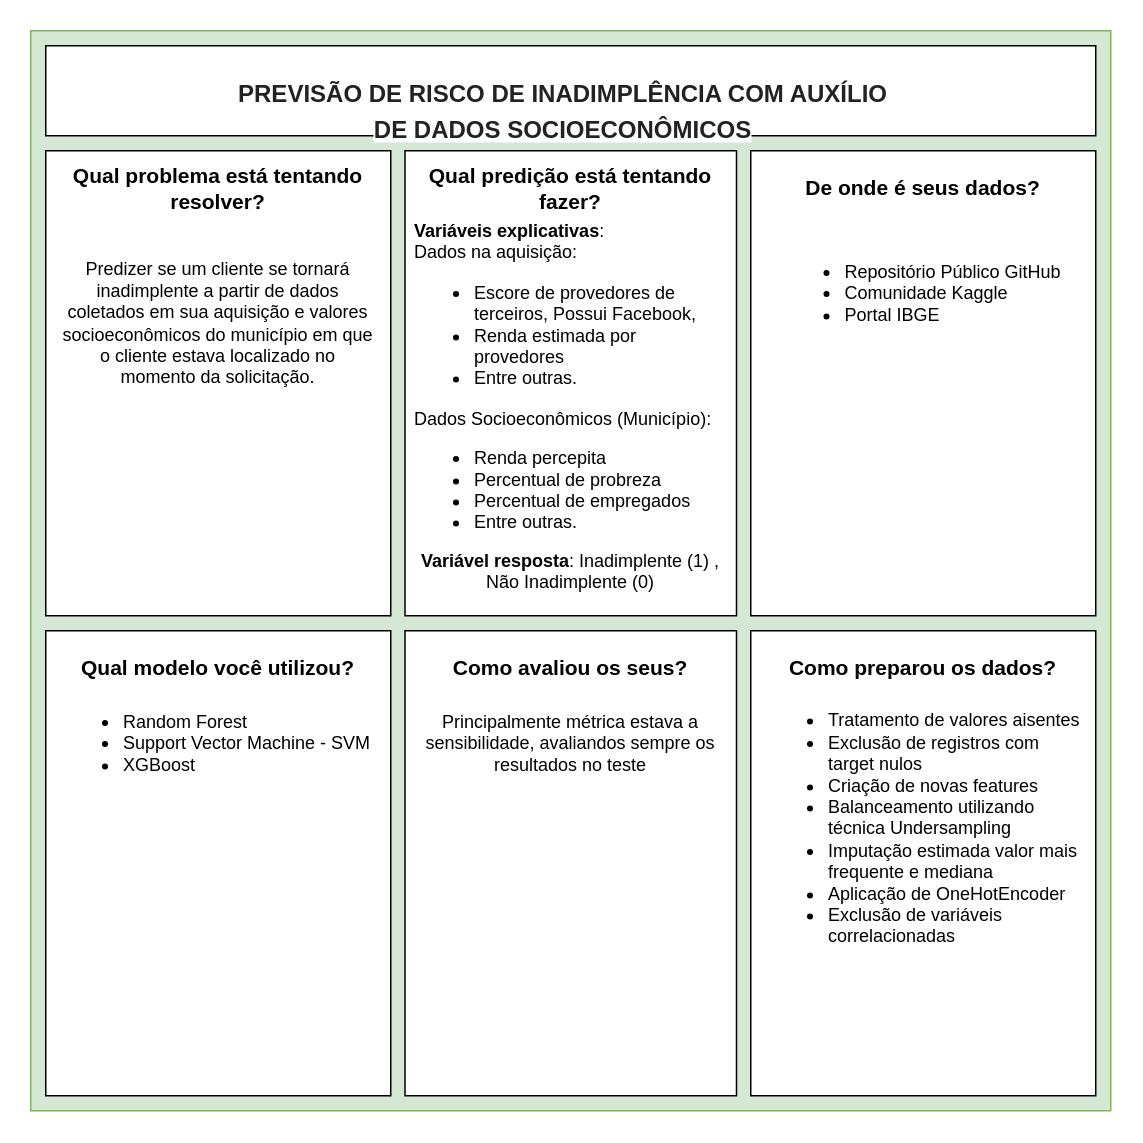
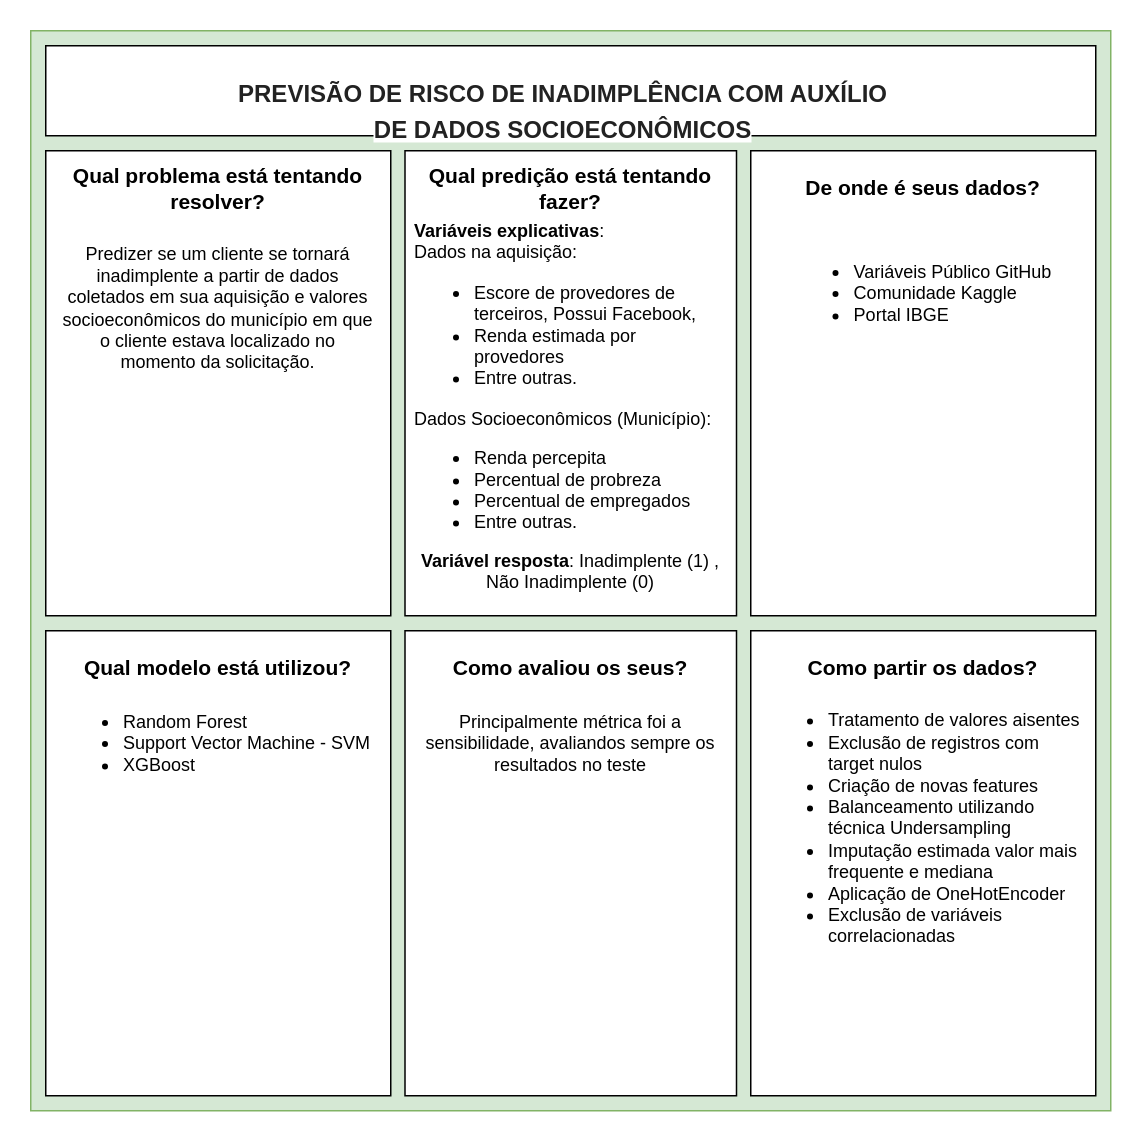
node "Repositório Público GitHub Comunidade Kaggle Portal IBGE": label "Repositório Público GitHub Comunidade Kaggle Portal IBGE" -> "Variáveis Público GitHub Comunidade Kaggle Portal IBGE"
node "Predizer se um cliente se tornará inadimplente a partir de dados coletados em sua aquisição e valores socioeconômicos do município em que o cliente estava localizado no momento da solicitação.": moved (218, 323) -> (218, 308)
node "Qual modelo você utilizou?": label "Qual modelo você utilizou?" -> "Qual modelo está utilizou?"
node "Como preparou os dados?": label "Como preparou os dados?" -> "Como partir os dados?"
node "Principalmente métrica estava a sensibilidade, avaliandos sempre os resultados no teste": label "Principalmente métrica estava a sensibilidade, avaliandos sempre os resultados no teste" -> "Principalmente métrica foi a sensibilidade, avaliandos sempre os resultados no teste"
